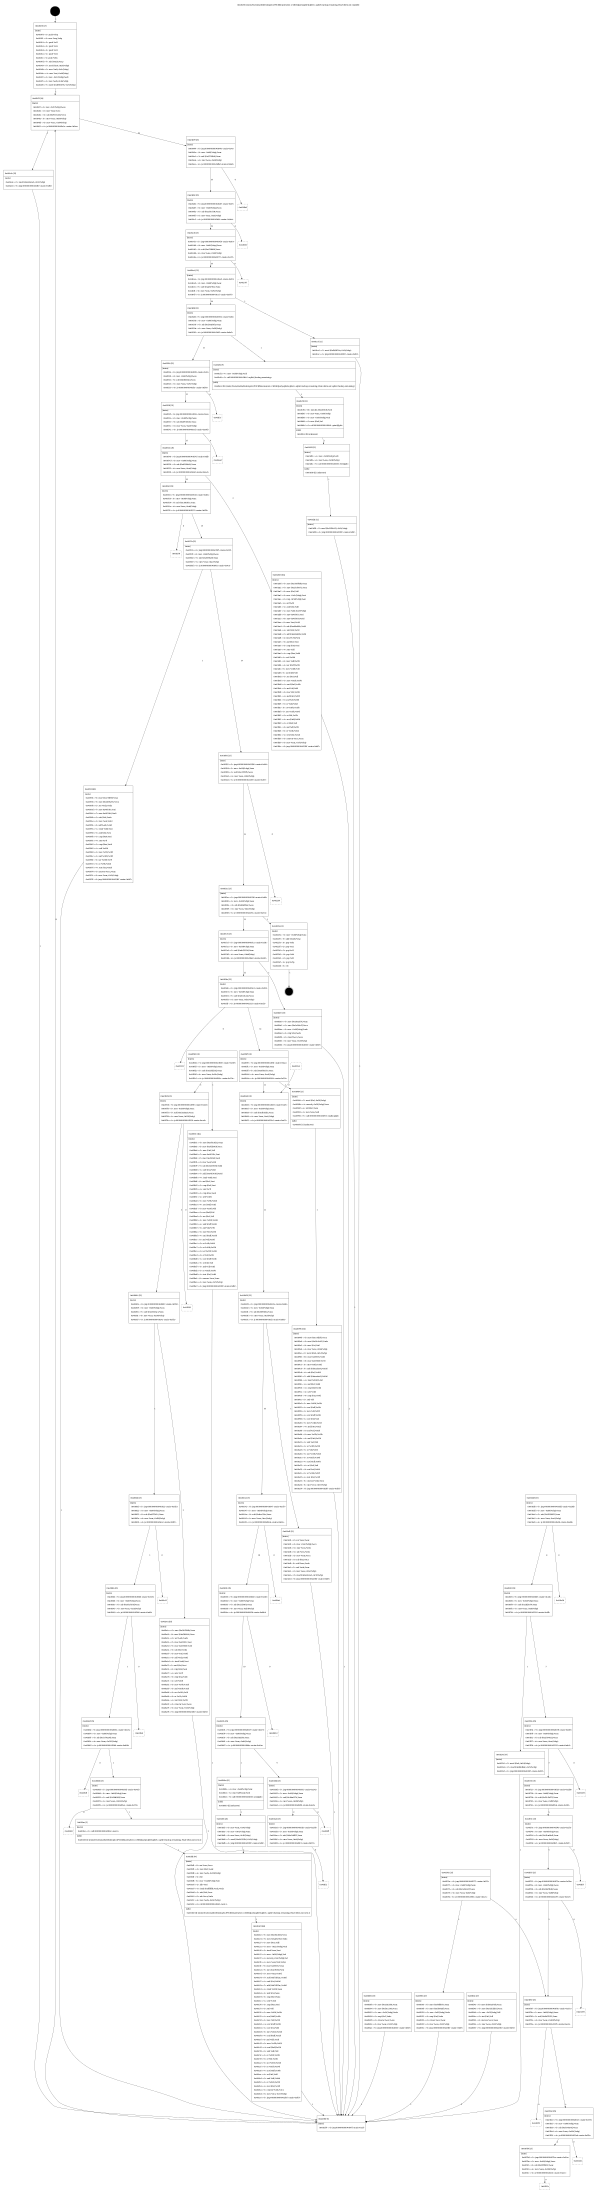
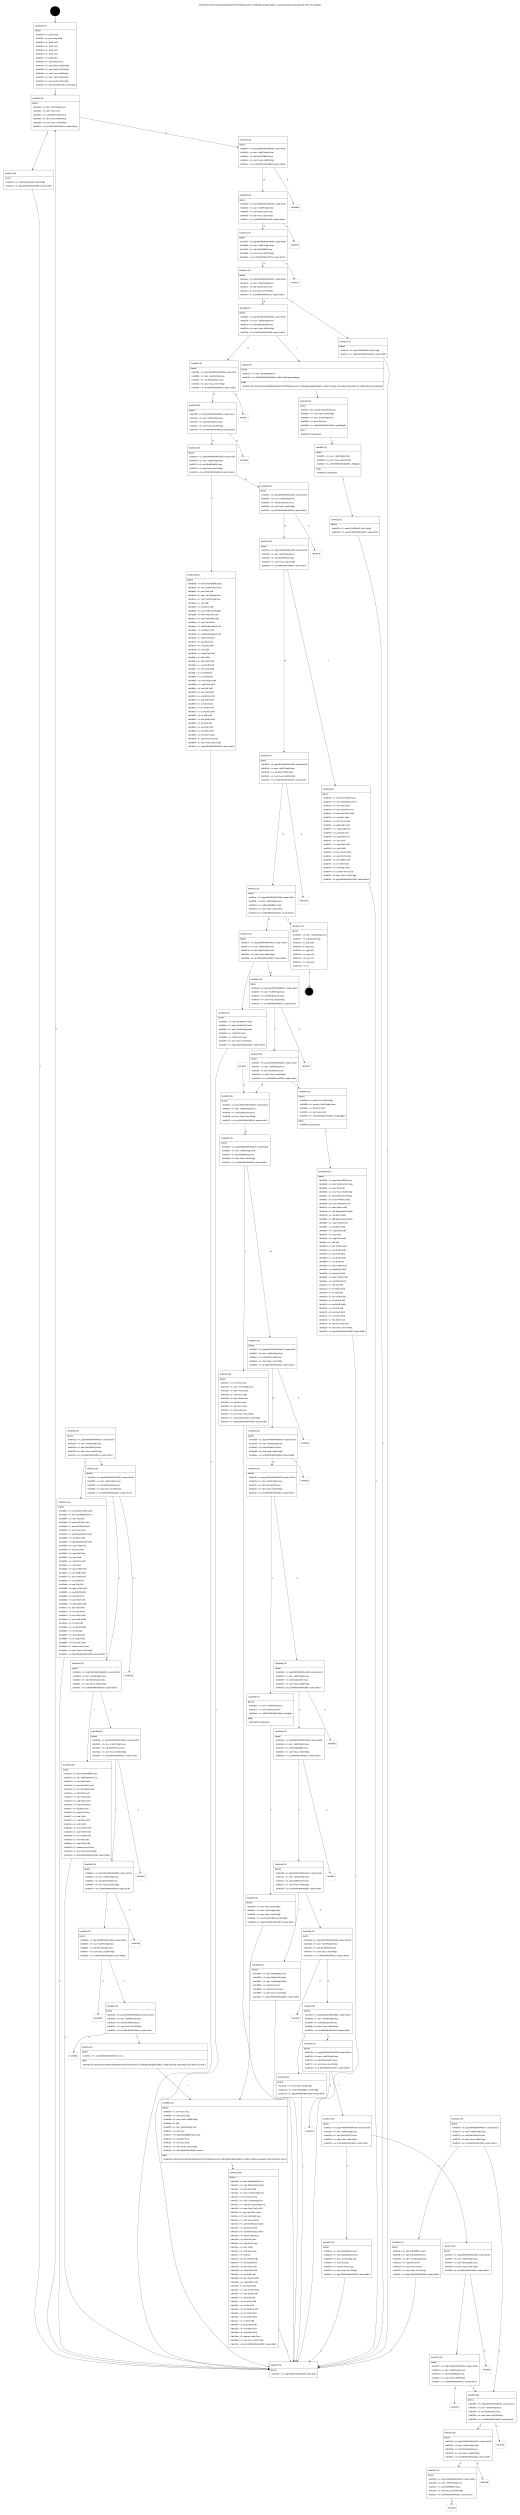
node "0x4016bf [25]": added
edge "0x401723 [25]" -> "0x401b41 [27]": added, label "2"
